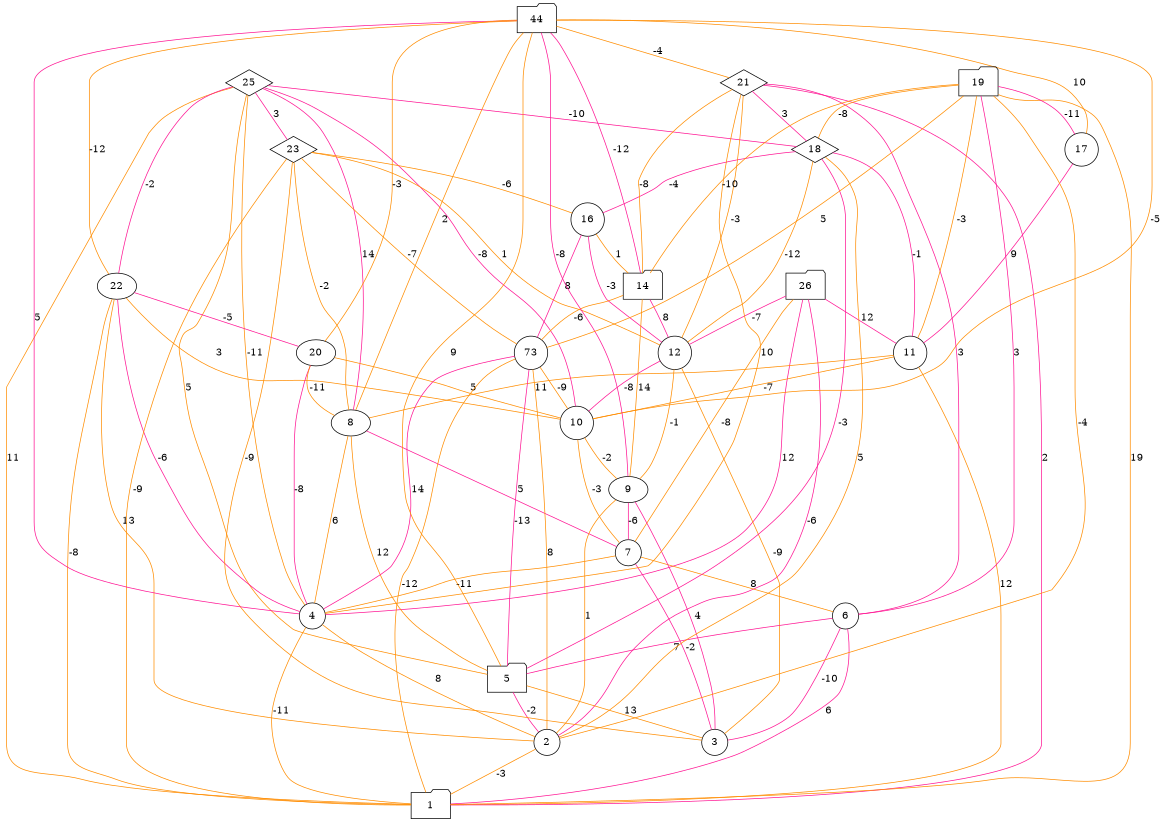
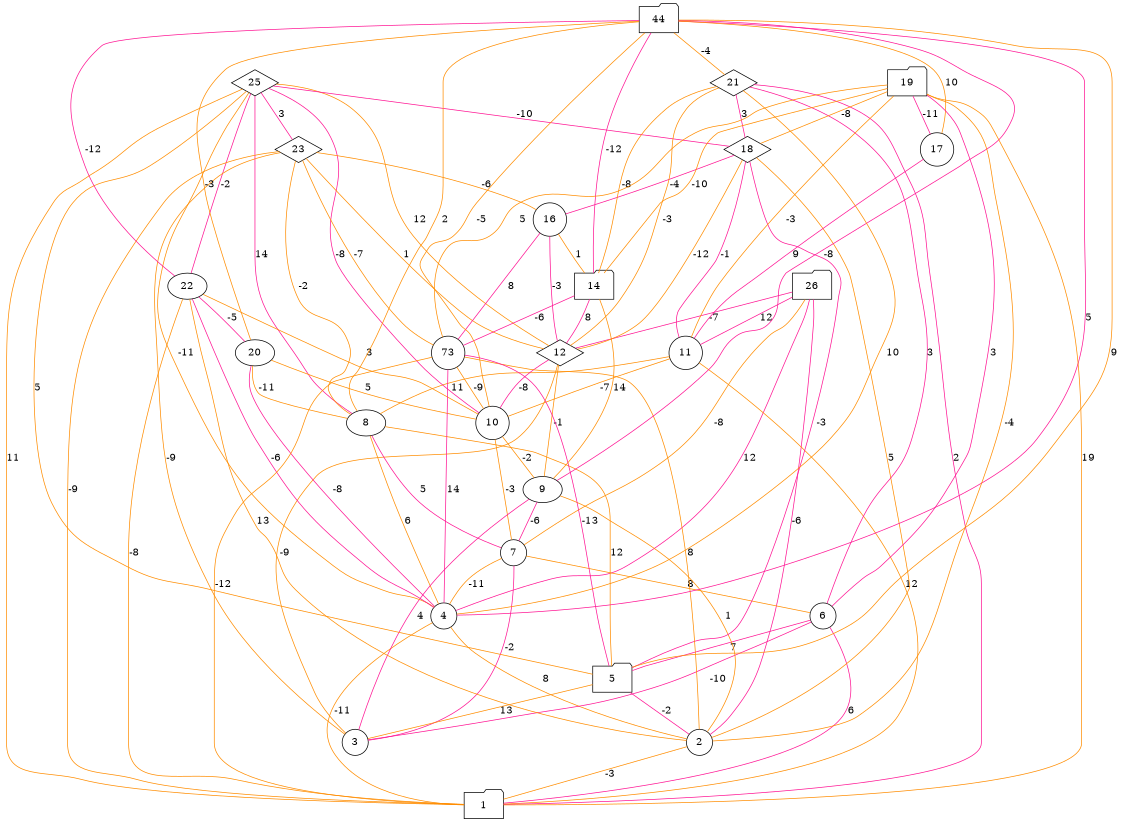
edge "44" -- "22": color darkorange -> deeppink
edge "25" -- "12": added, label "12"
edge "14" -- "73": color darkorange -> deeppink
node "12": shape circle -> diamond
